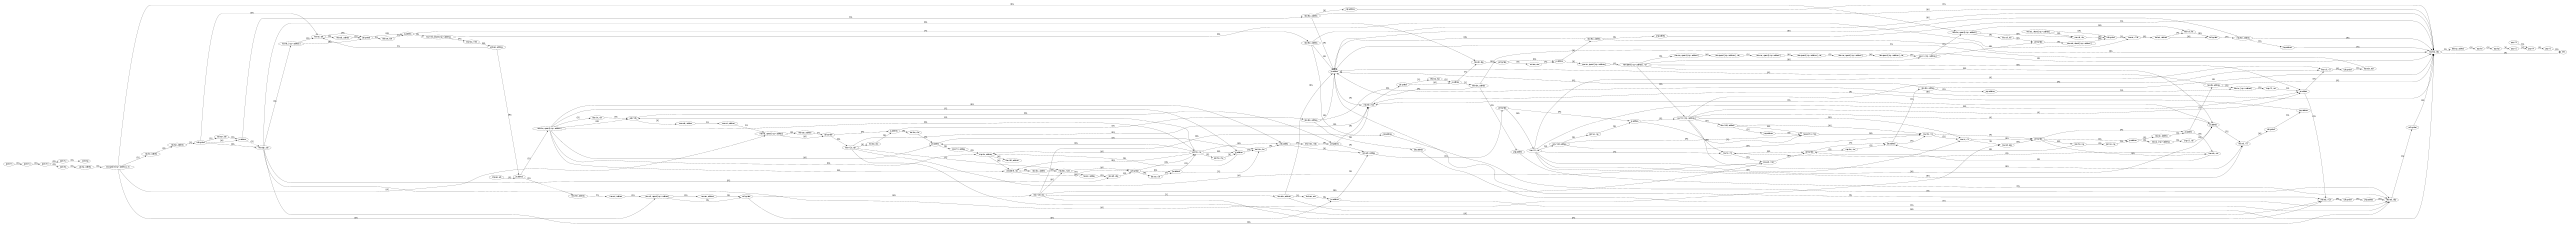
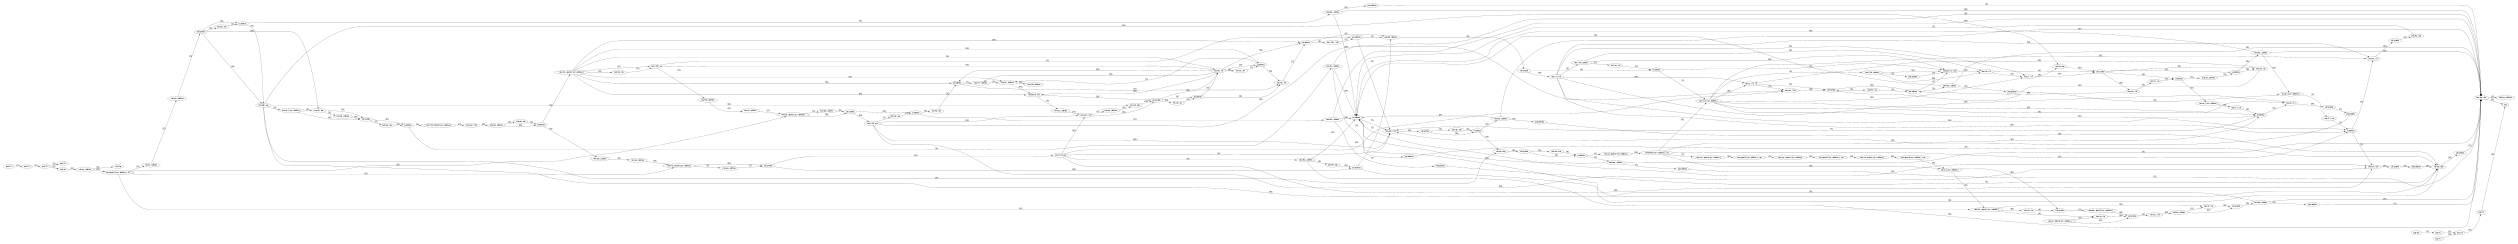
edge "mov r15d , dword [ rsp + address ]" -> "mov esi , r15d": removed, label "DFG"
edge "and eax , address" -> "mov esi , eax": now "and eax , address" -> "cmp eax , edi"
node "pop rbx": removed
edge "jbe address" -> "mov rdx , r14": now "jbe address" -> "movsxd r14 , r14d"
edge "sub rbx , rax" -> "cmp rbx , address": now "sub rbx , rax" -> "mov r13 , address"
edge "push r12" -> "push rbp": now "sub rsp , address" -> "push rbp"
